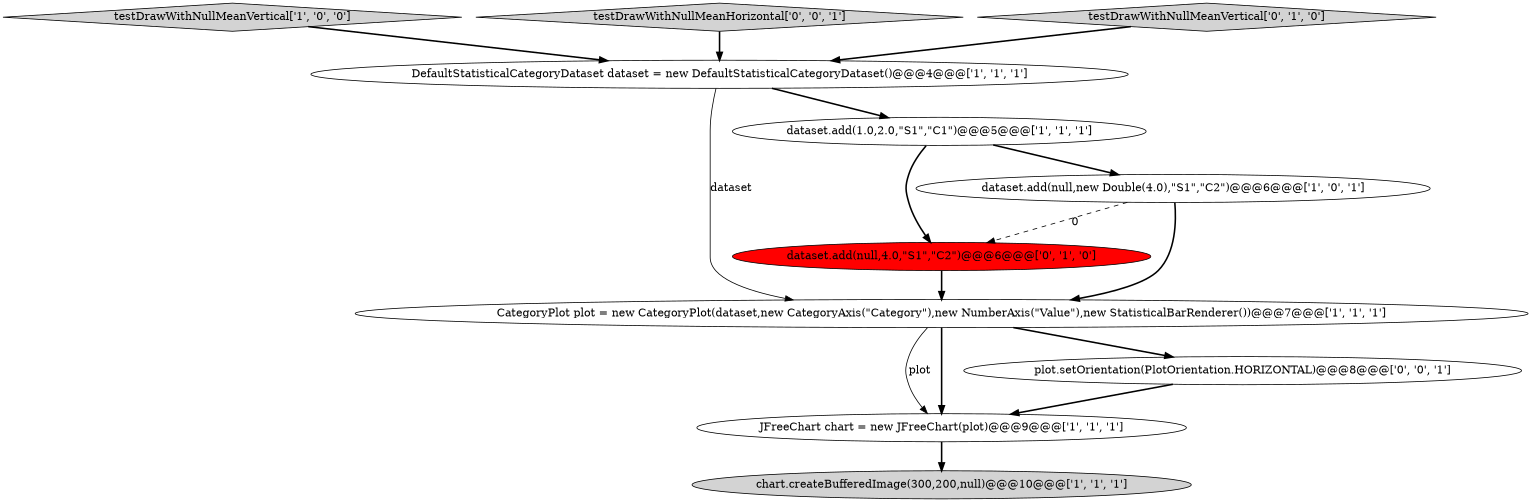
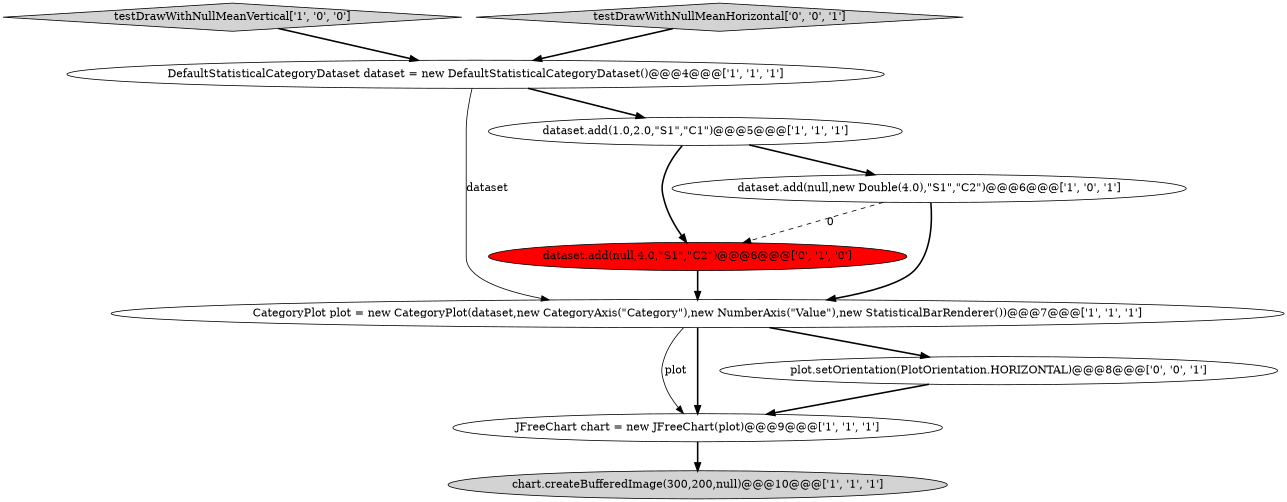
node "testDrawWithNullMeanVertical['0', '1', '0']": removed
